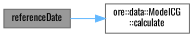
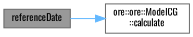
node "ore::data::ModelCG ::calculate": label "ore::data::ModelCG ::calculate" -> "ore::ore::ModelCG ::calculate"
